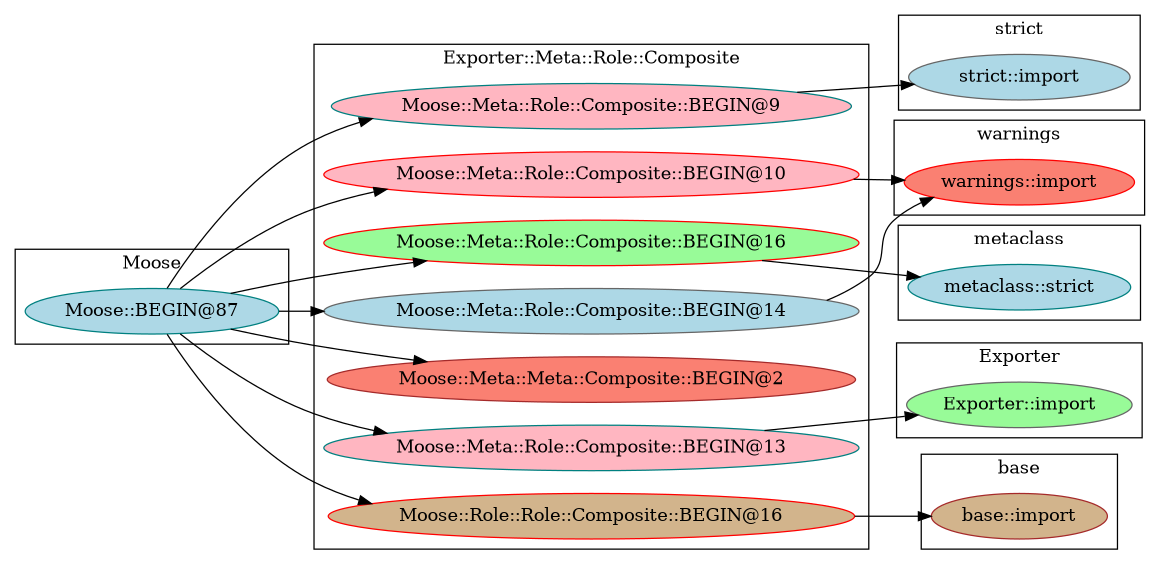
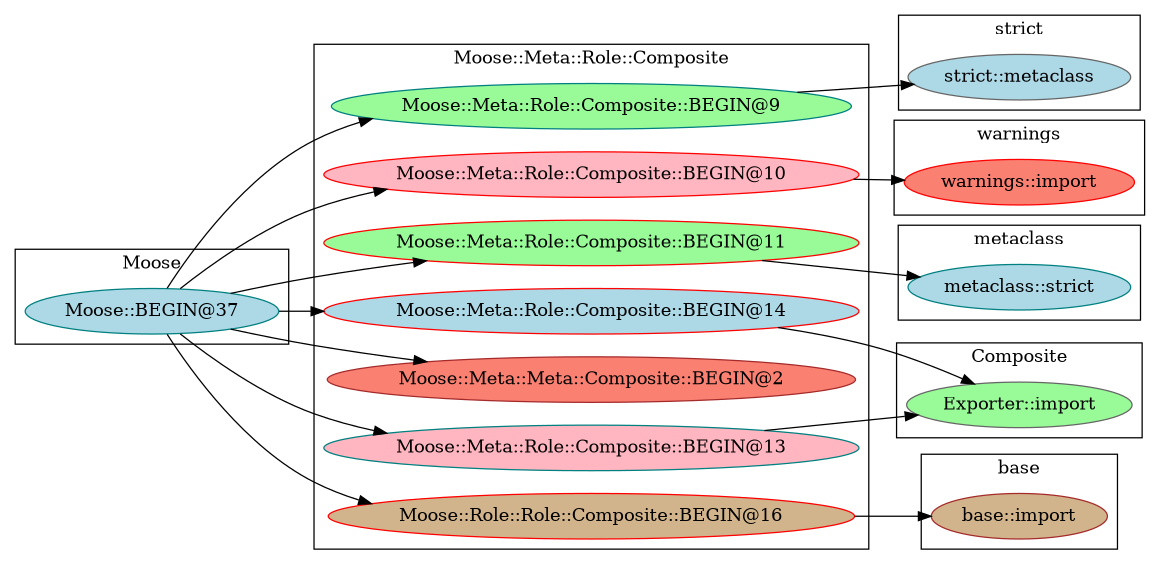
cluster "Exporter::Meta::Role::Composite": label "Exporter::Meta::Role::Composite" -> "Moose::Meta::Role::Composite"
node "strict::import": label "strict::import" -> "strict::metaclass"
node "Moose::Meta::Role::Composite::BEGIN@9": fillcolor lightpink -> palegreen
node "Moose::Meta::Role::Composite::BEGIN@16": label "Moose::Meta::Role::Composite::BEGIN@16" -> "Moose::Meta::Role::Composite::BEGIN@11"
edge "Moose::Meta::Role::Composite::BEGIN@14" -> "warnings::import": now "Moose::Meta::Role::Composite::BEGIN@14" -> "Exporter::import"
node "Moose::BEGIN@87": label "Moose::BEGIN@87" -> "Moose::BEGIN@37"
node "Moose::Meta::Role::Composite::BEGIN@14": color gray40 -> red
cluster "Exporter": label "Exporter" -> "Composite"
